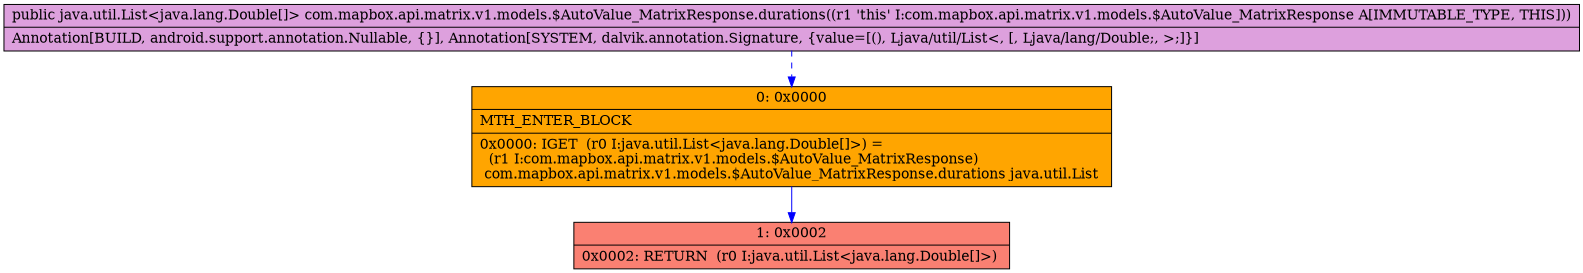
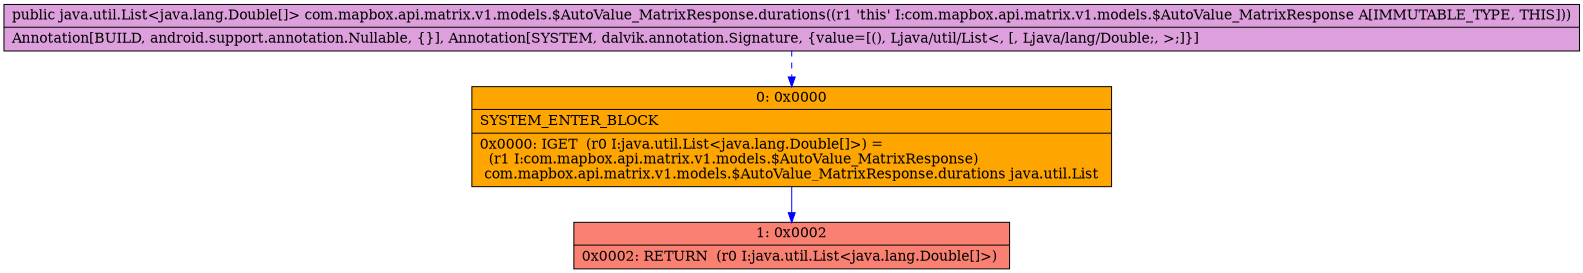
node "0: 0x0000": text "MTH_ENTER_BLOCK" -> "SYSTEM_ENTER_BLOCK"
